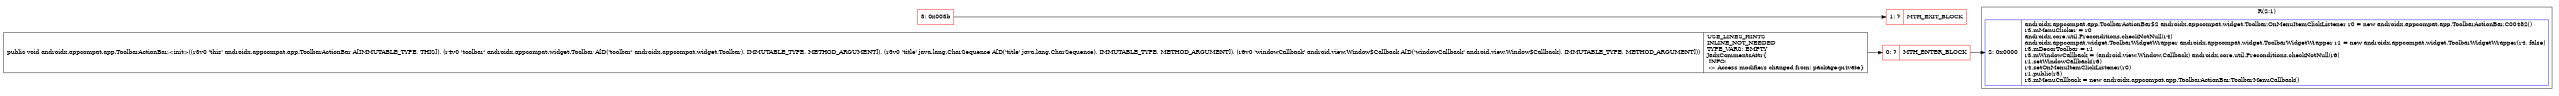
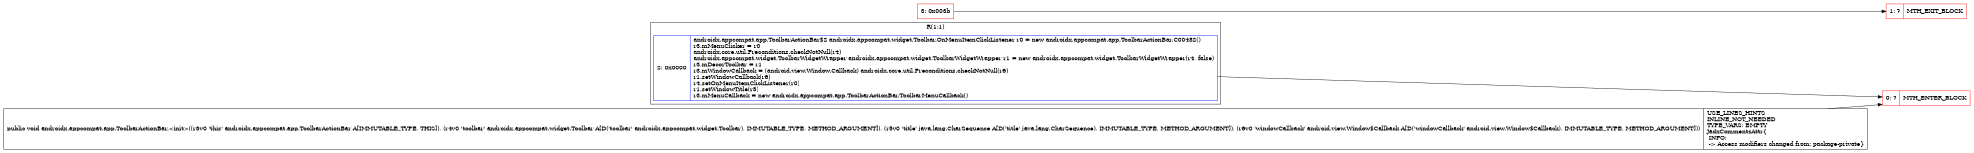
cluster "R(2:1)": label "R(2:1)" -> "R(1:1)"
edge "0: ?" -> "2: 0x0000": reversed
node "2: 0x0000": text "r1.public(r5)" -> "r1.setWindowTitle(r5)"
